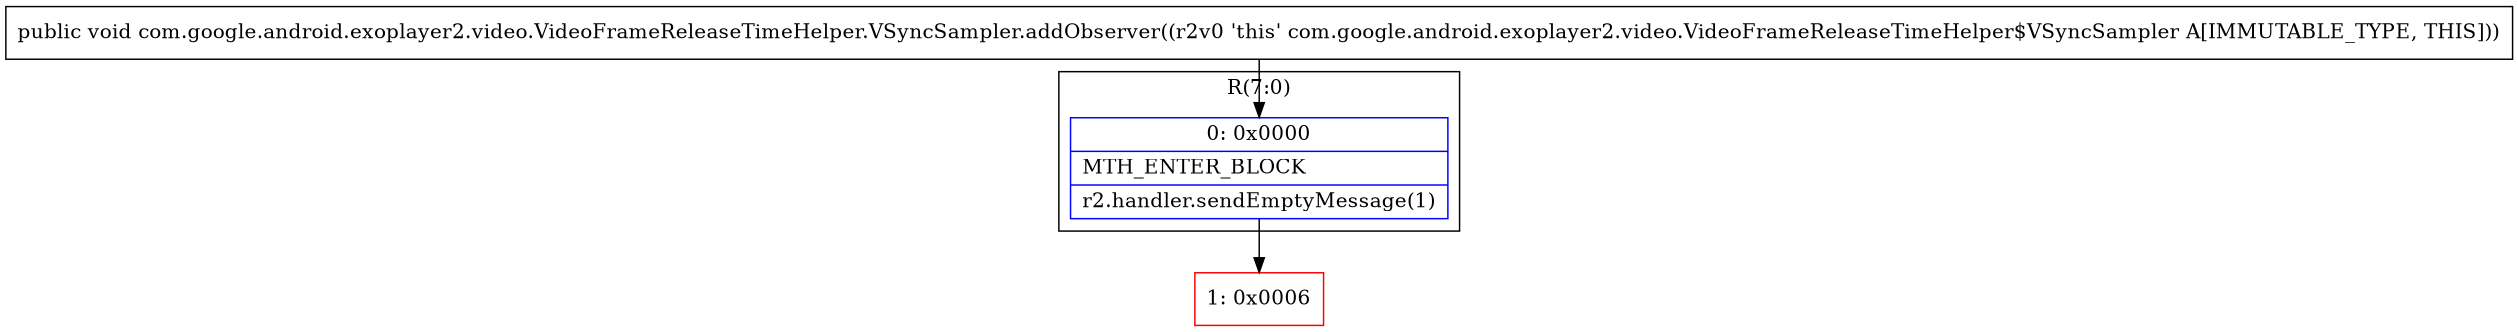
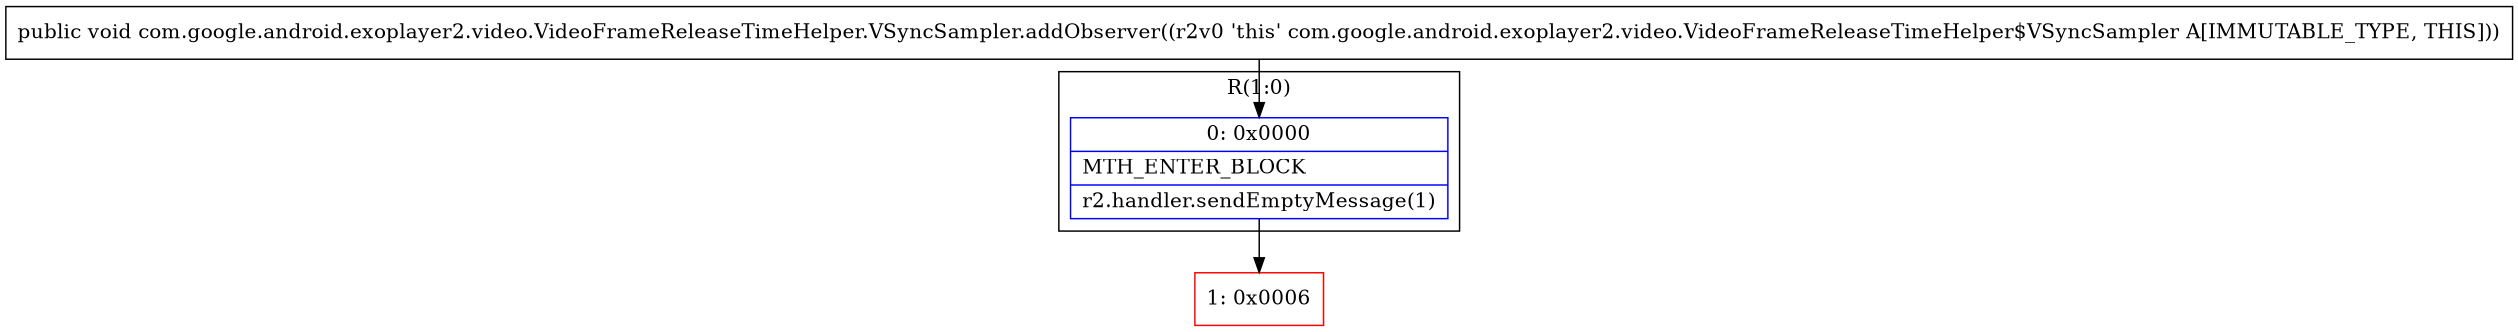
cluster "R(7:0)": label "R(7:0)" -> "R(1:0)"
